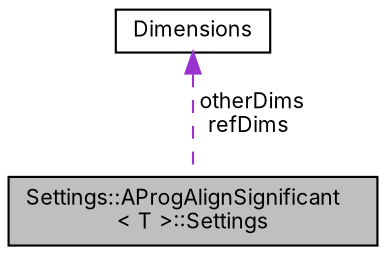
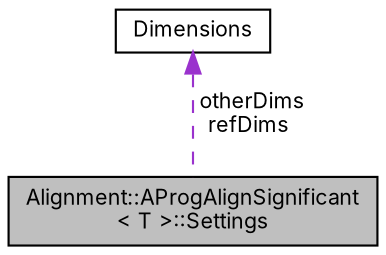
node "Settings::AProgAlignSignificant < T >::Settings": label "Settings::AProgAlignSignificant < T >::Settings" -> "Alignment::AProgAlignSignificant < T >::Settings"
